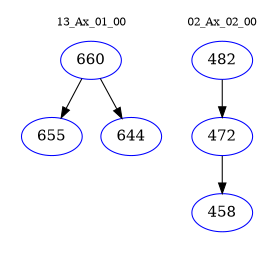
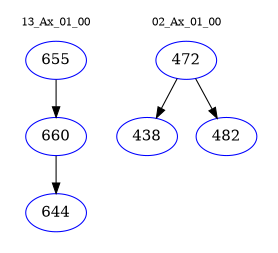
cluster "02_Ax_02_00": label "02_Ax_02_00" -> "02_Ax_01_00"
edge "660" -> "655": reversed
edge "482" -> "472": reversed
node "458": label "458" -> "438"
